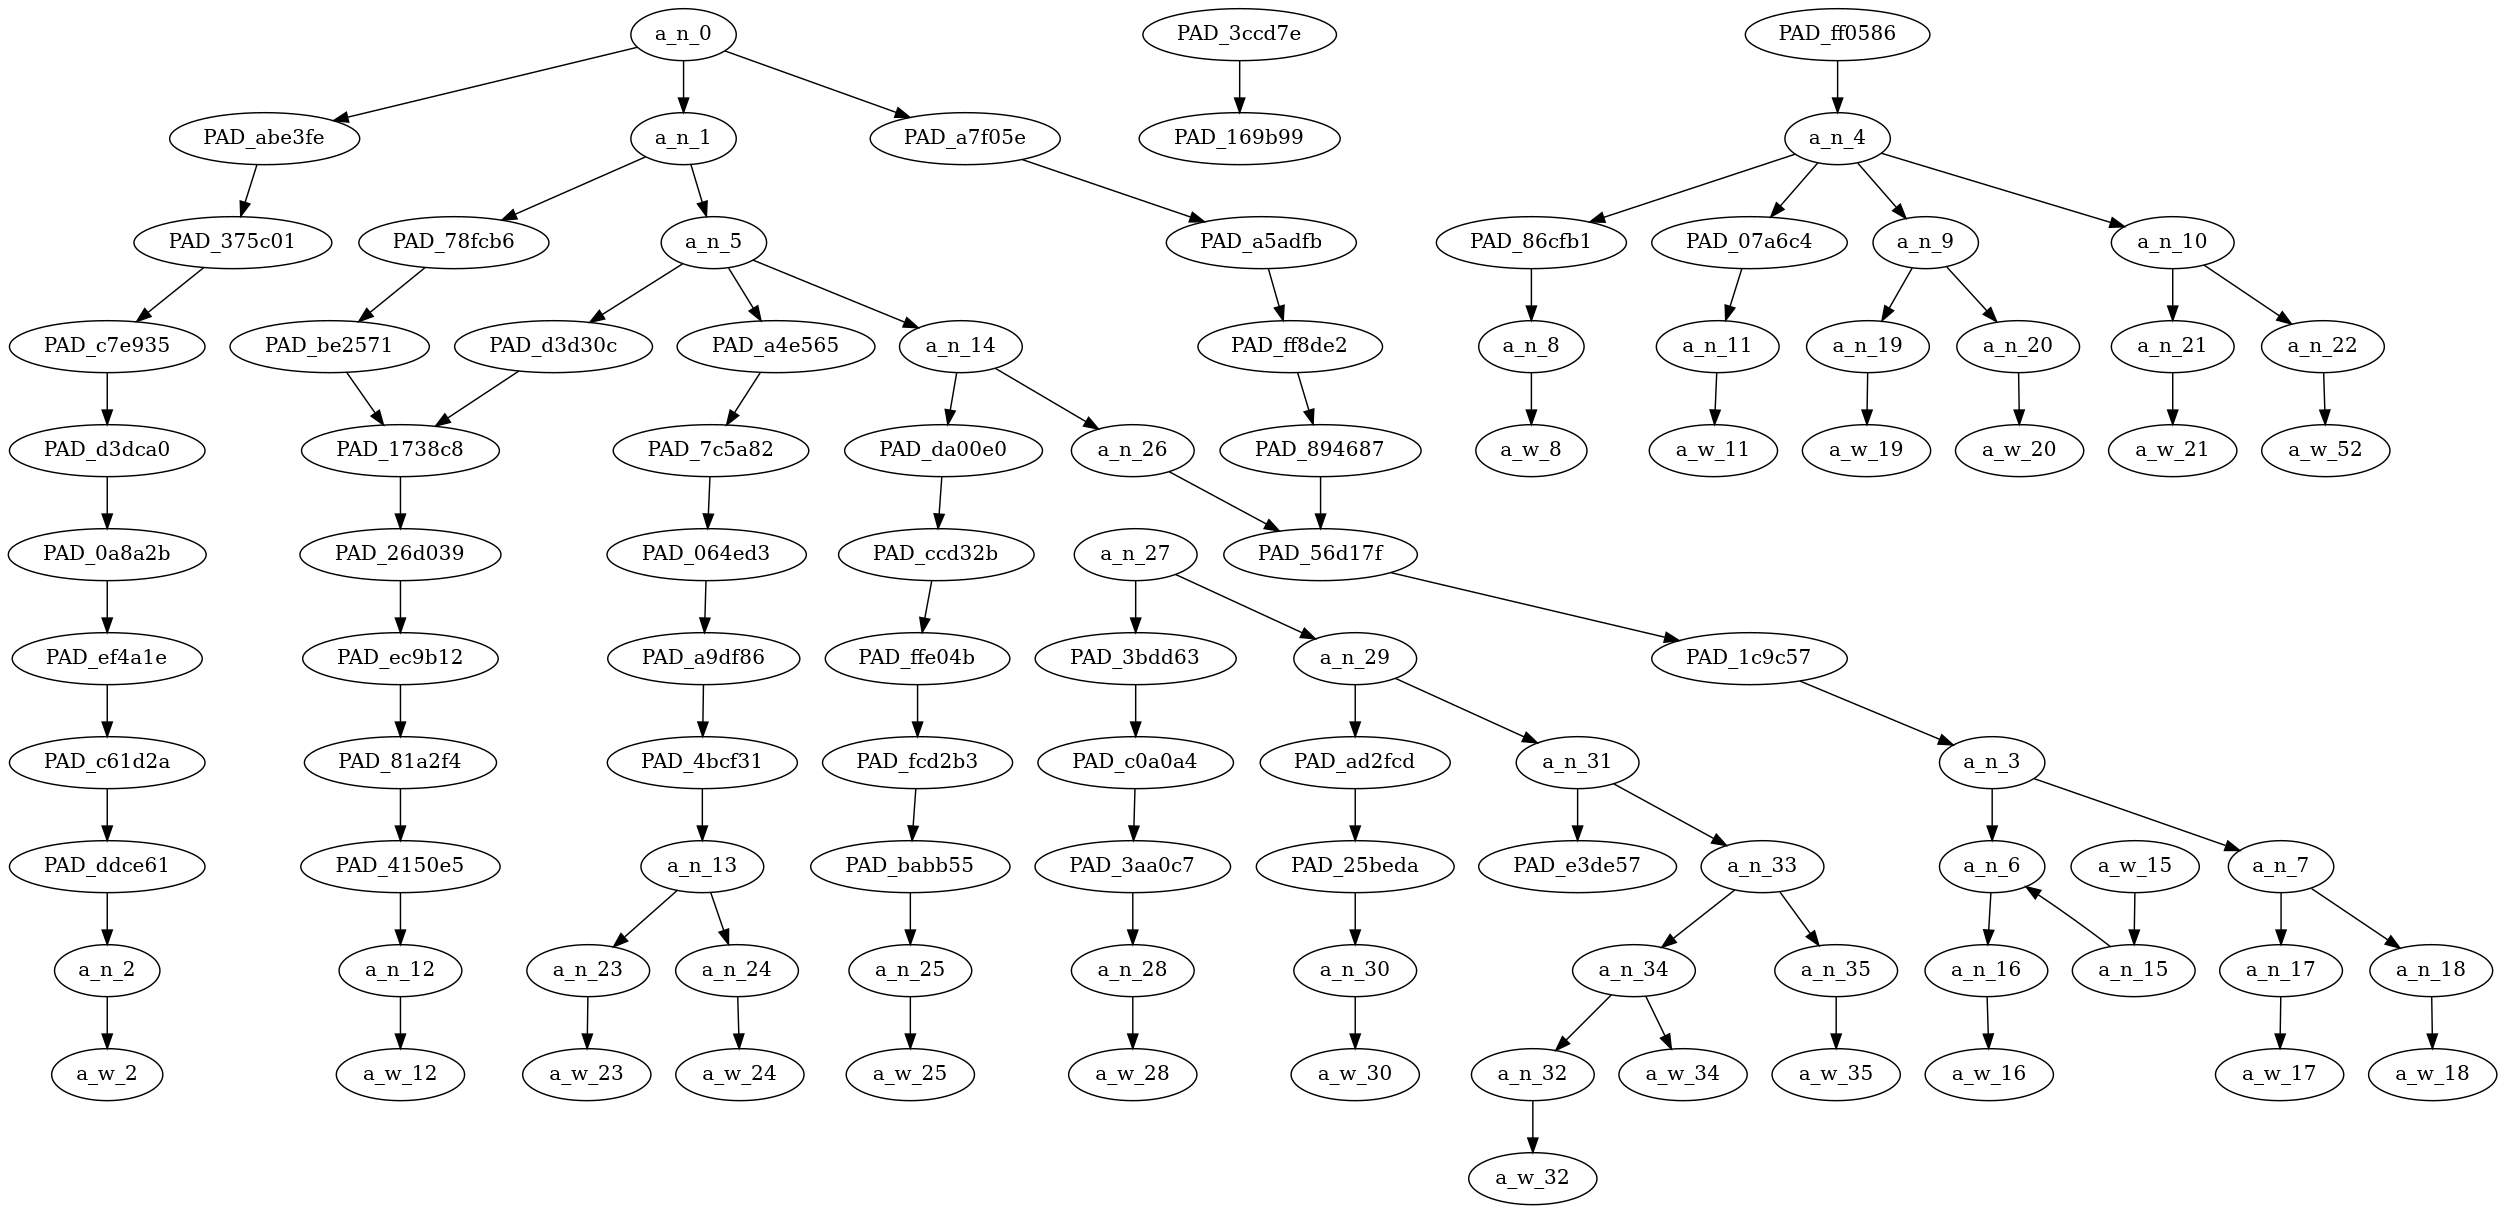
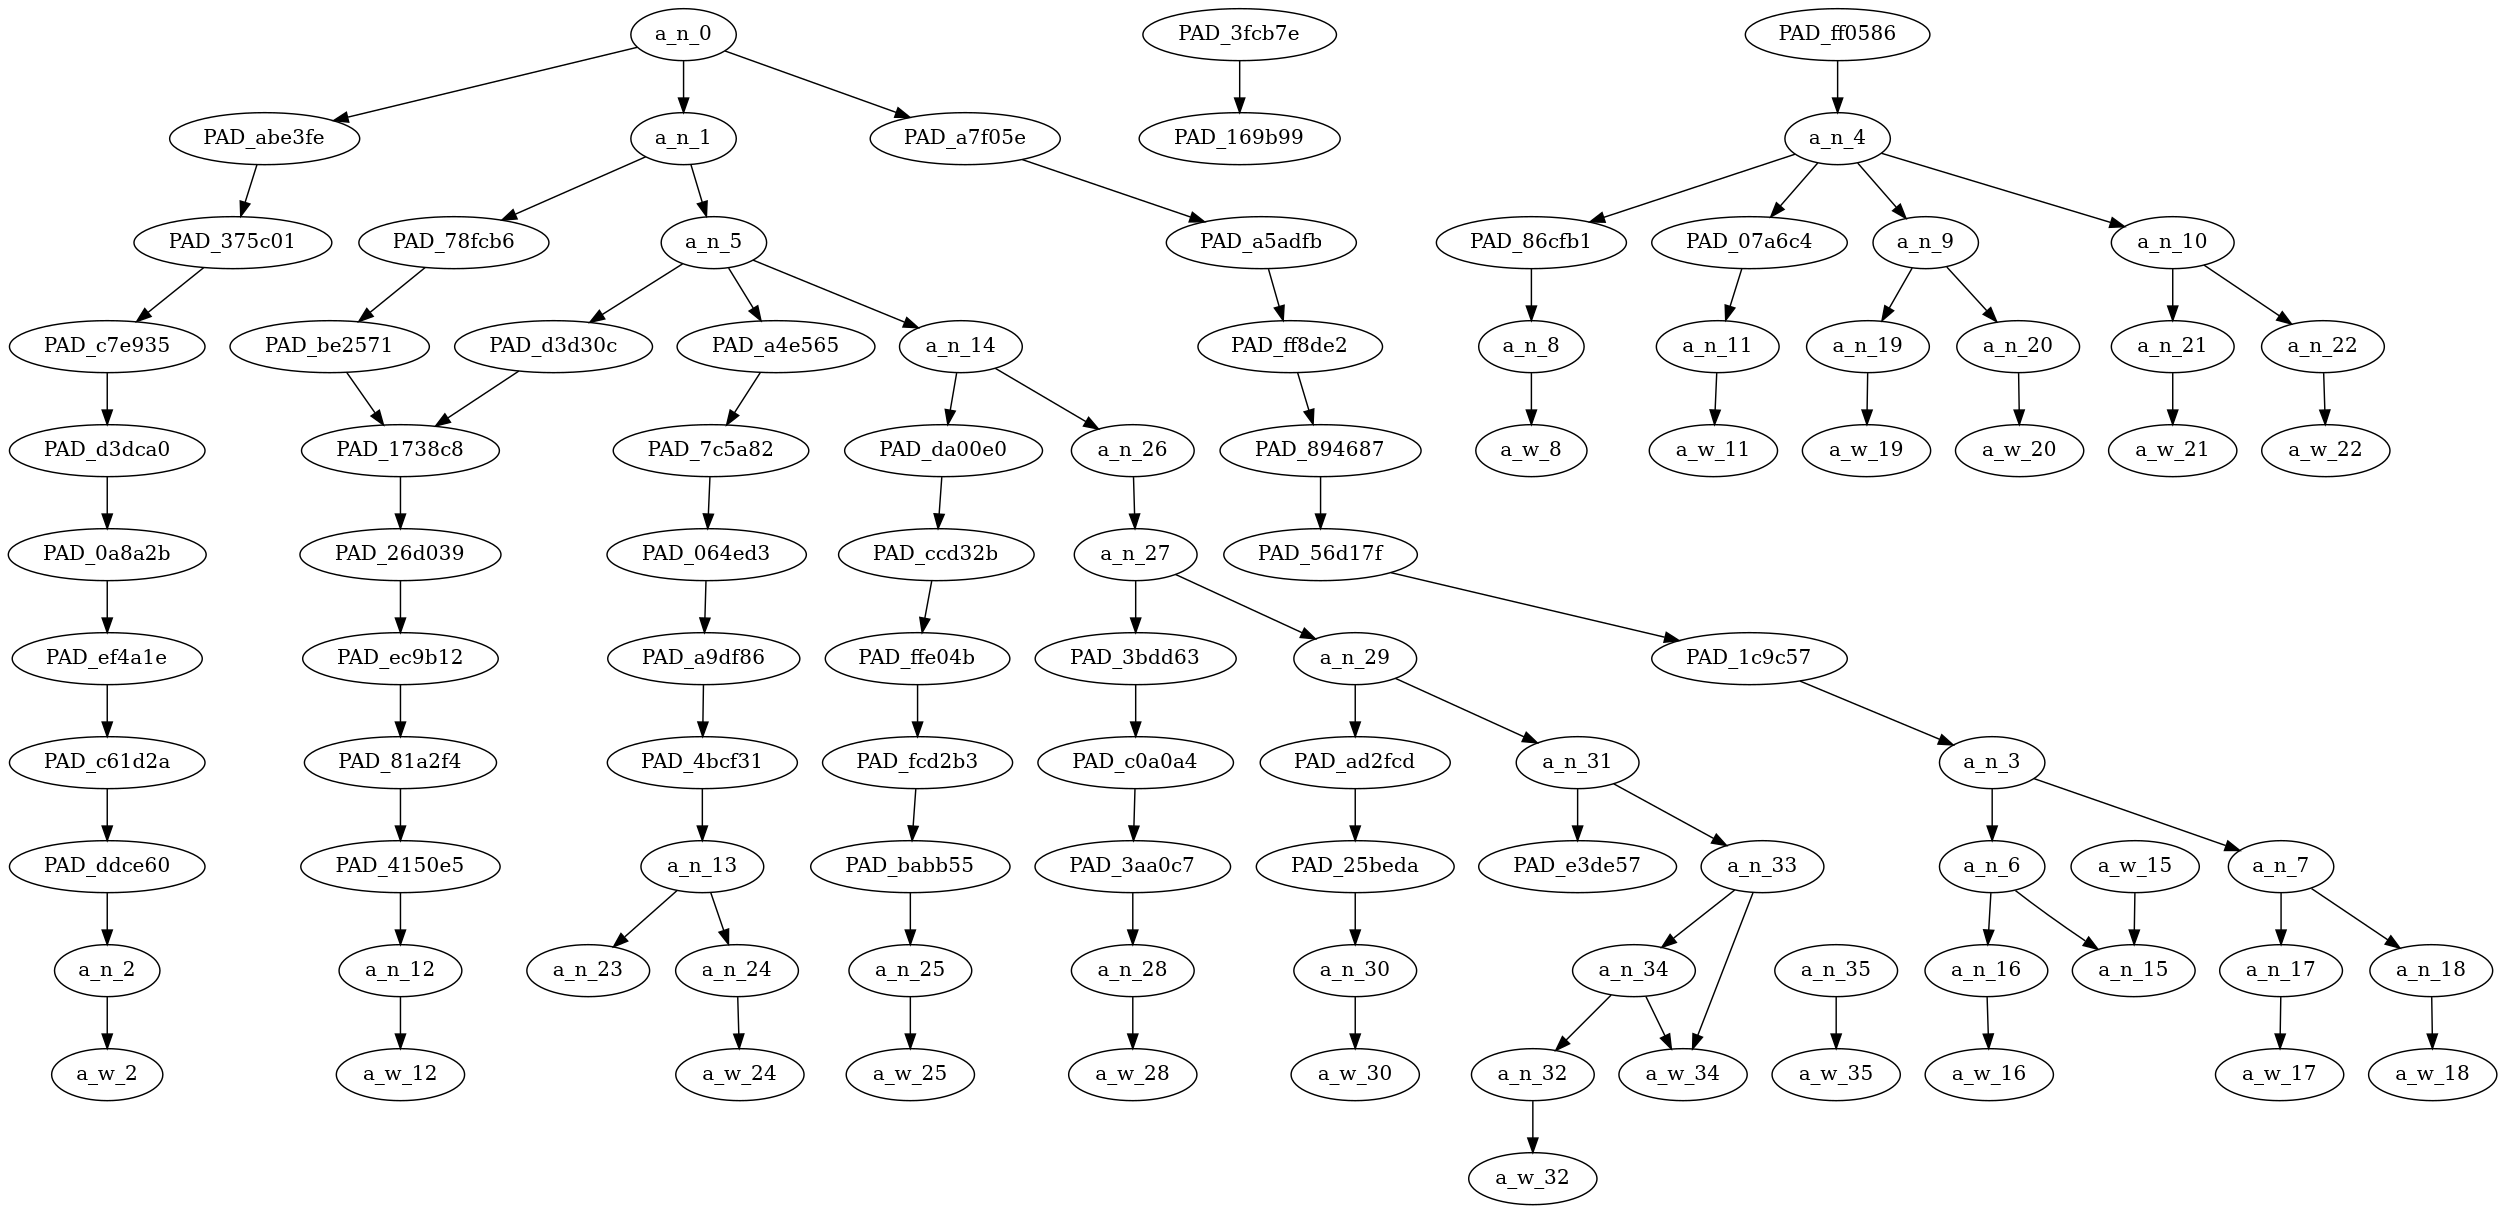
node "PAD_3ccd7e": label "PAD_3ccd7e" -> "PAD_3fcb7e"
node "a_w_52": label "a_w_52" -> "a_w_22"
edge "a_n_26" -> "PAD_56d17f": now "a_n_26" -> "a_n_27"
node "PAD_ddce61": label "PAD_ddce61" -> "PAD_ddce60"
edge "a_n_33" -> "a_n_35": now "a_n_33" -> "a_w_34"
edge "a_n_15" -> "a_n_6": reversed
node "a_w_23": removed
